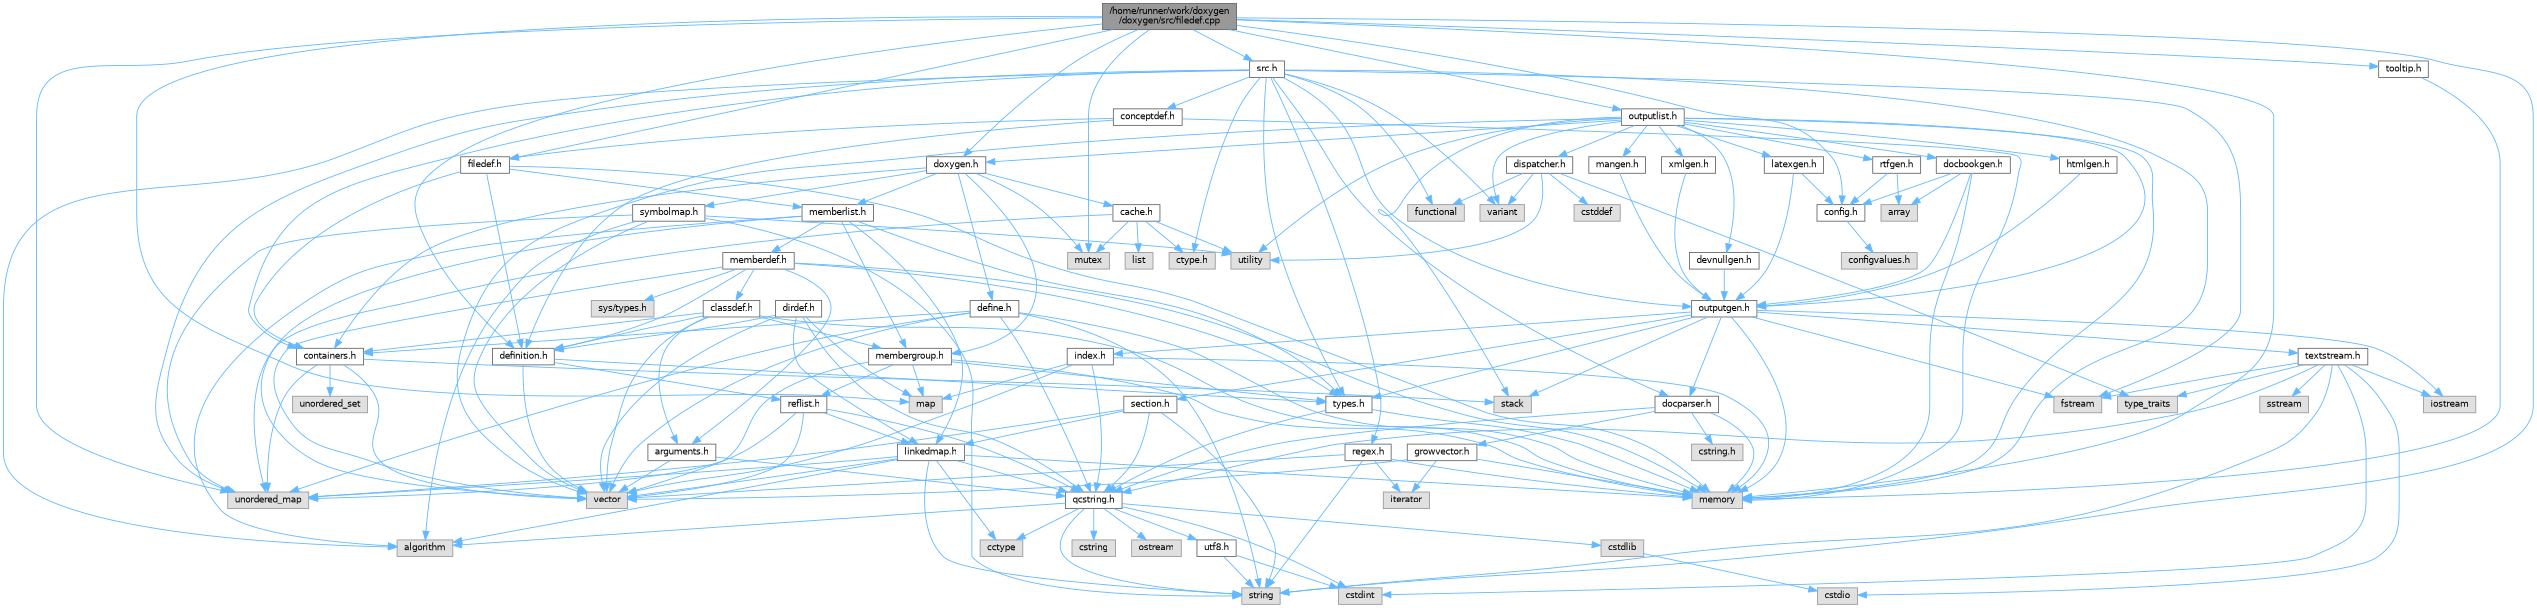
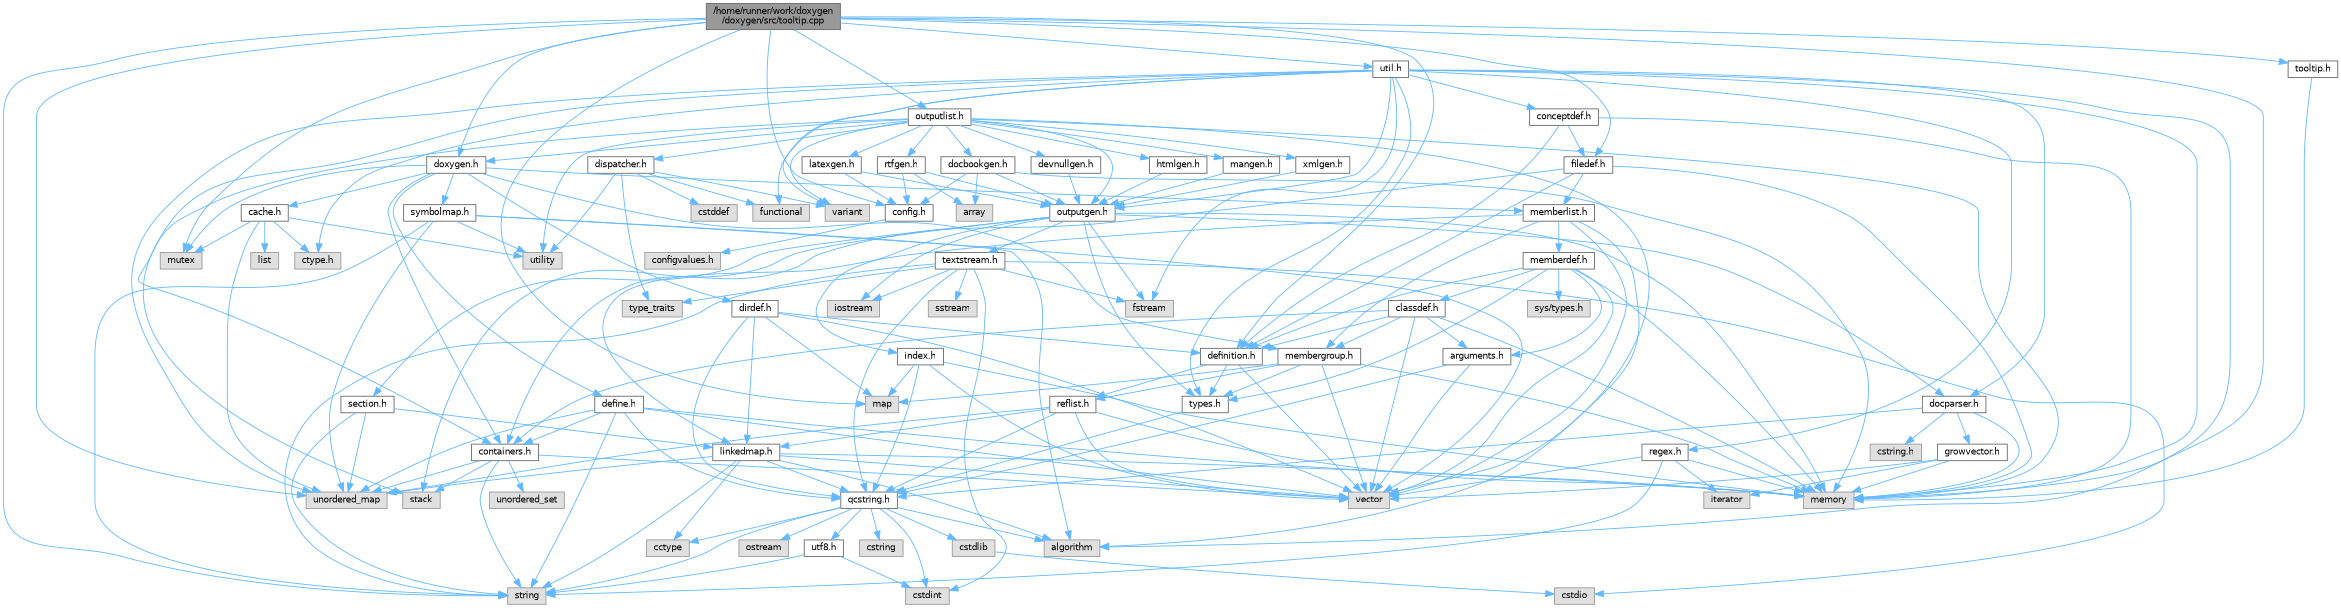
node "/home/runner/work/doxygen /doxygen/src/filedef.cpp": label "/home/runner/work/doxygen /doxygen/src/filedef.cpp" -> "/home/runner/work/doxygen /doxygen/src/tooltip.cpp"
node "src.h": label "src.h" -> "util.h"
edge "rtfgen.h" -> "outputgen.h": added
edge "doxygen.h" -> "dirdef.h": added
edge "memberlist.h" -> "types.h": removed
edge "types.h" -> "memory": now "reflist.h" -> "memory"
edge "section.h" -> "qcstring.h": removed
edge "containers.h" -> "string": added
